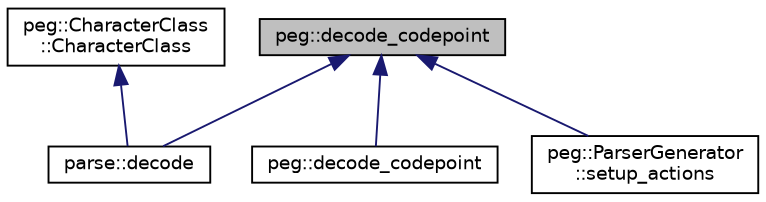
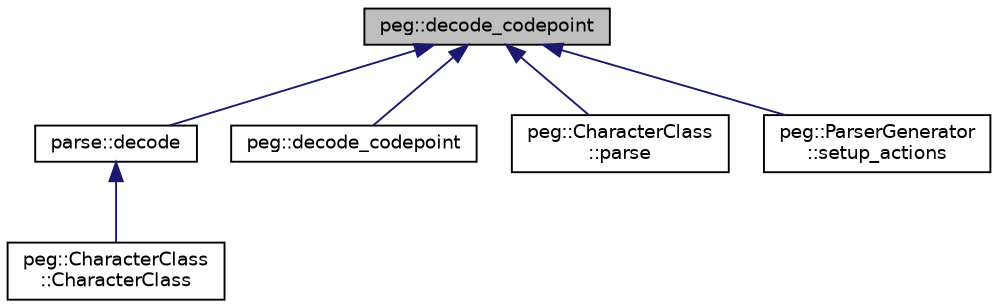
edge "parse::decode" -> "peg::CharacterClass ::CharacterClass": reversed
node "peg::CharacterClass ::parse": added
